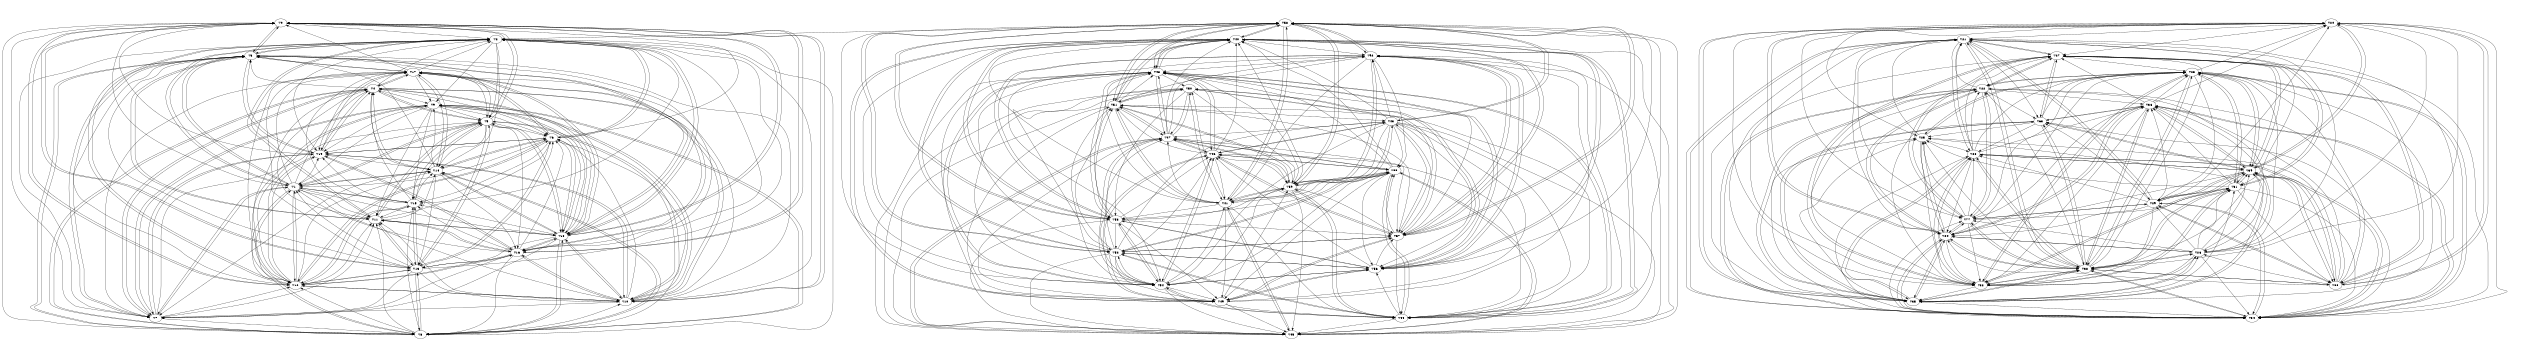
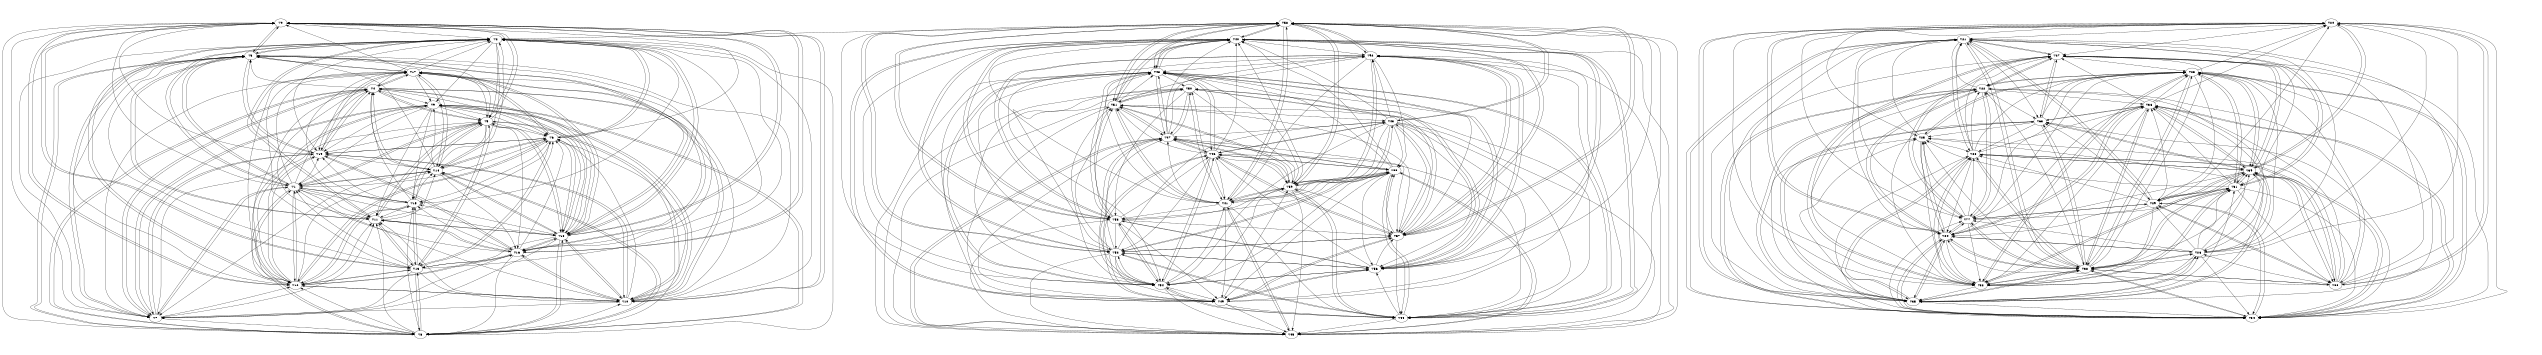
edge "v27" -> "v30": removed
edge "v52" -> "v46": reversed
edge "v14" -> "v13": now "v14" -> "v2"
